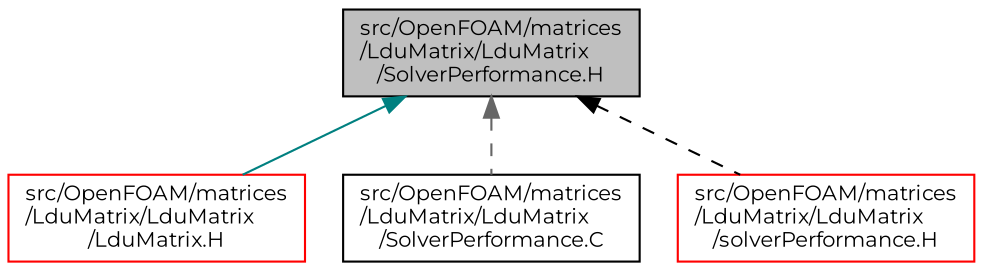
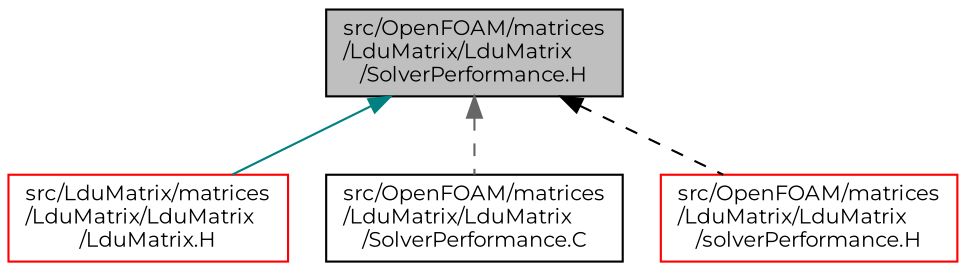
node "src/OpenFOAM/matrices /LduMatrix/LduMatrix /LduMatrix.H": label "src/OpenFOAM/matrices /LduMatrix/LduMatrix /LduMatrix.H" -> "src/LduMatrix/matrices /LduMatrix/LduMatrix /LduMatrix.H"
